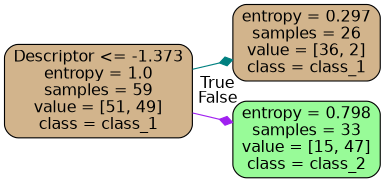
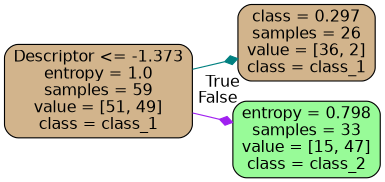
node "entropy = 0.297 samples = 26 value = [36, 2] class = class_1": label "entropy = 0.297 samples = 26 value = [36, 2] class = class_1" -> "class = 0.297 samples = 26 value = [36, 2] class = class_1"
